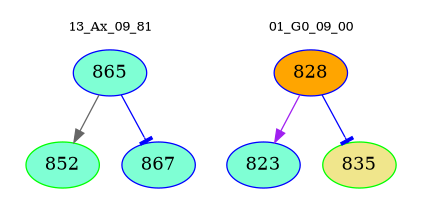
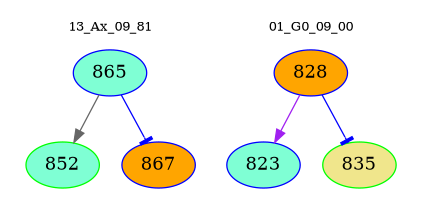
node "867": fillcolor aquamarine -> orange
